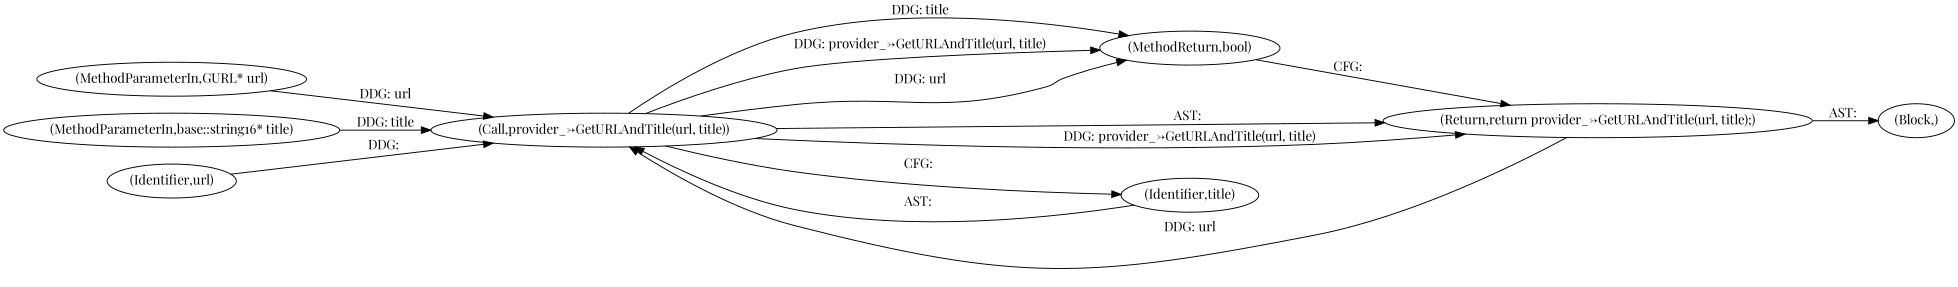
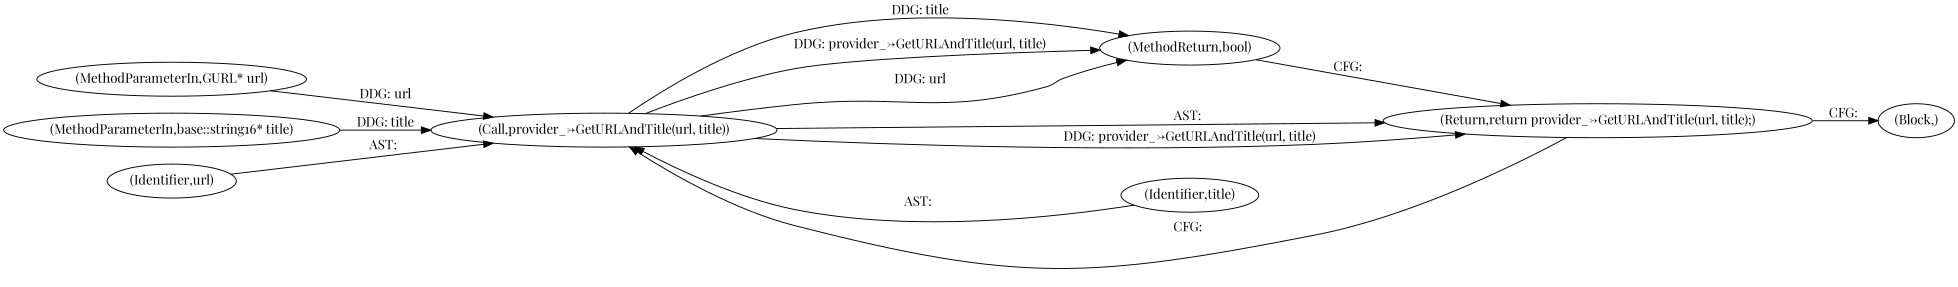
edge "(Return,return provider_->GetURLAndTitle(url, title);)" -> "(Block,)": label "AST: " -> "CFG: "
edge "(Identifier,url)" -> "(Call,provider_->GetURLAndTitle(url, title))": label "DDG: " -> "AST: "
edge "(Call,provider_->GetURLAndTitle(url, title))" -> "(Identifier,title)": removed, label "CFG:"
edge "(Return,return provider_->GetURLAndTitle(url, title);)" -> "(Call,provider_->GetURLAndTitle(url, title))": label "DDG: url" -> "CFG: "
